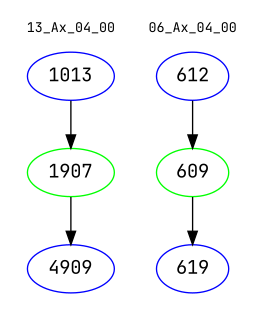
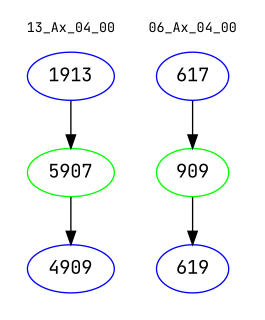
node "1013": label "1013" -> "1913"
node "612": label "612" -> "617"
node "1907": label "1907" -> "5907"
node "609": label "609" -> "909"
